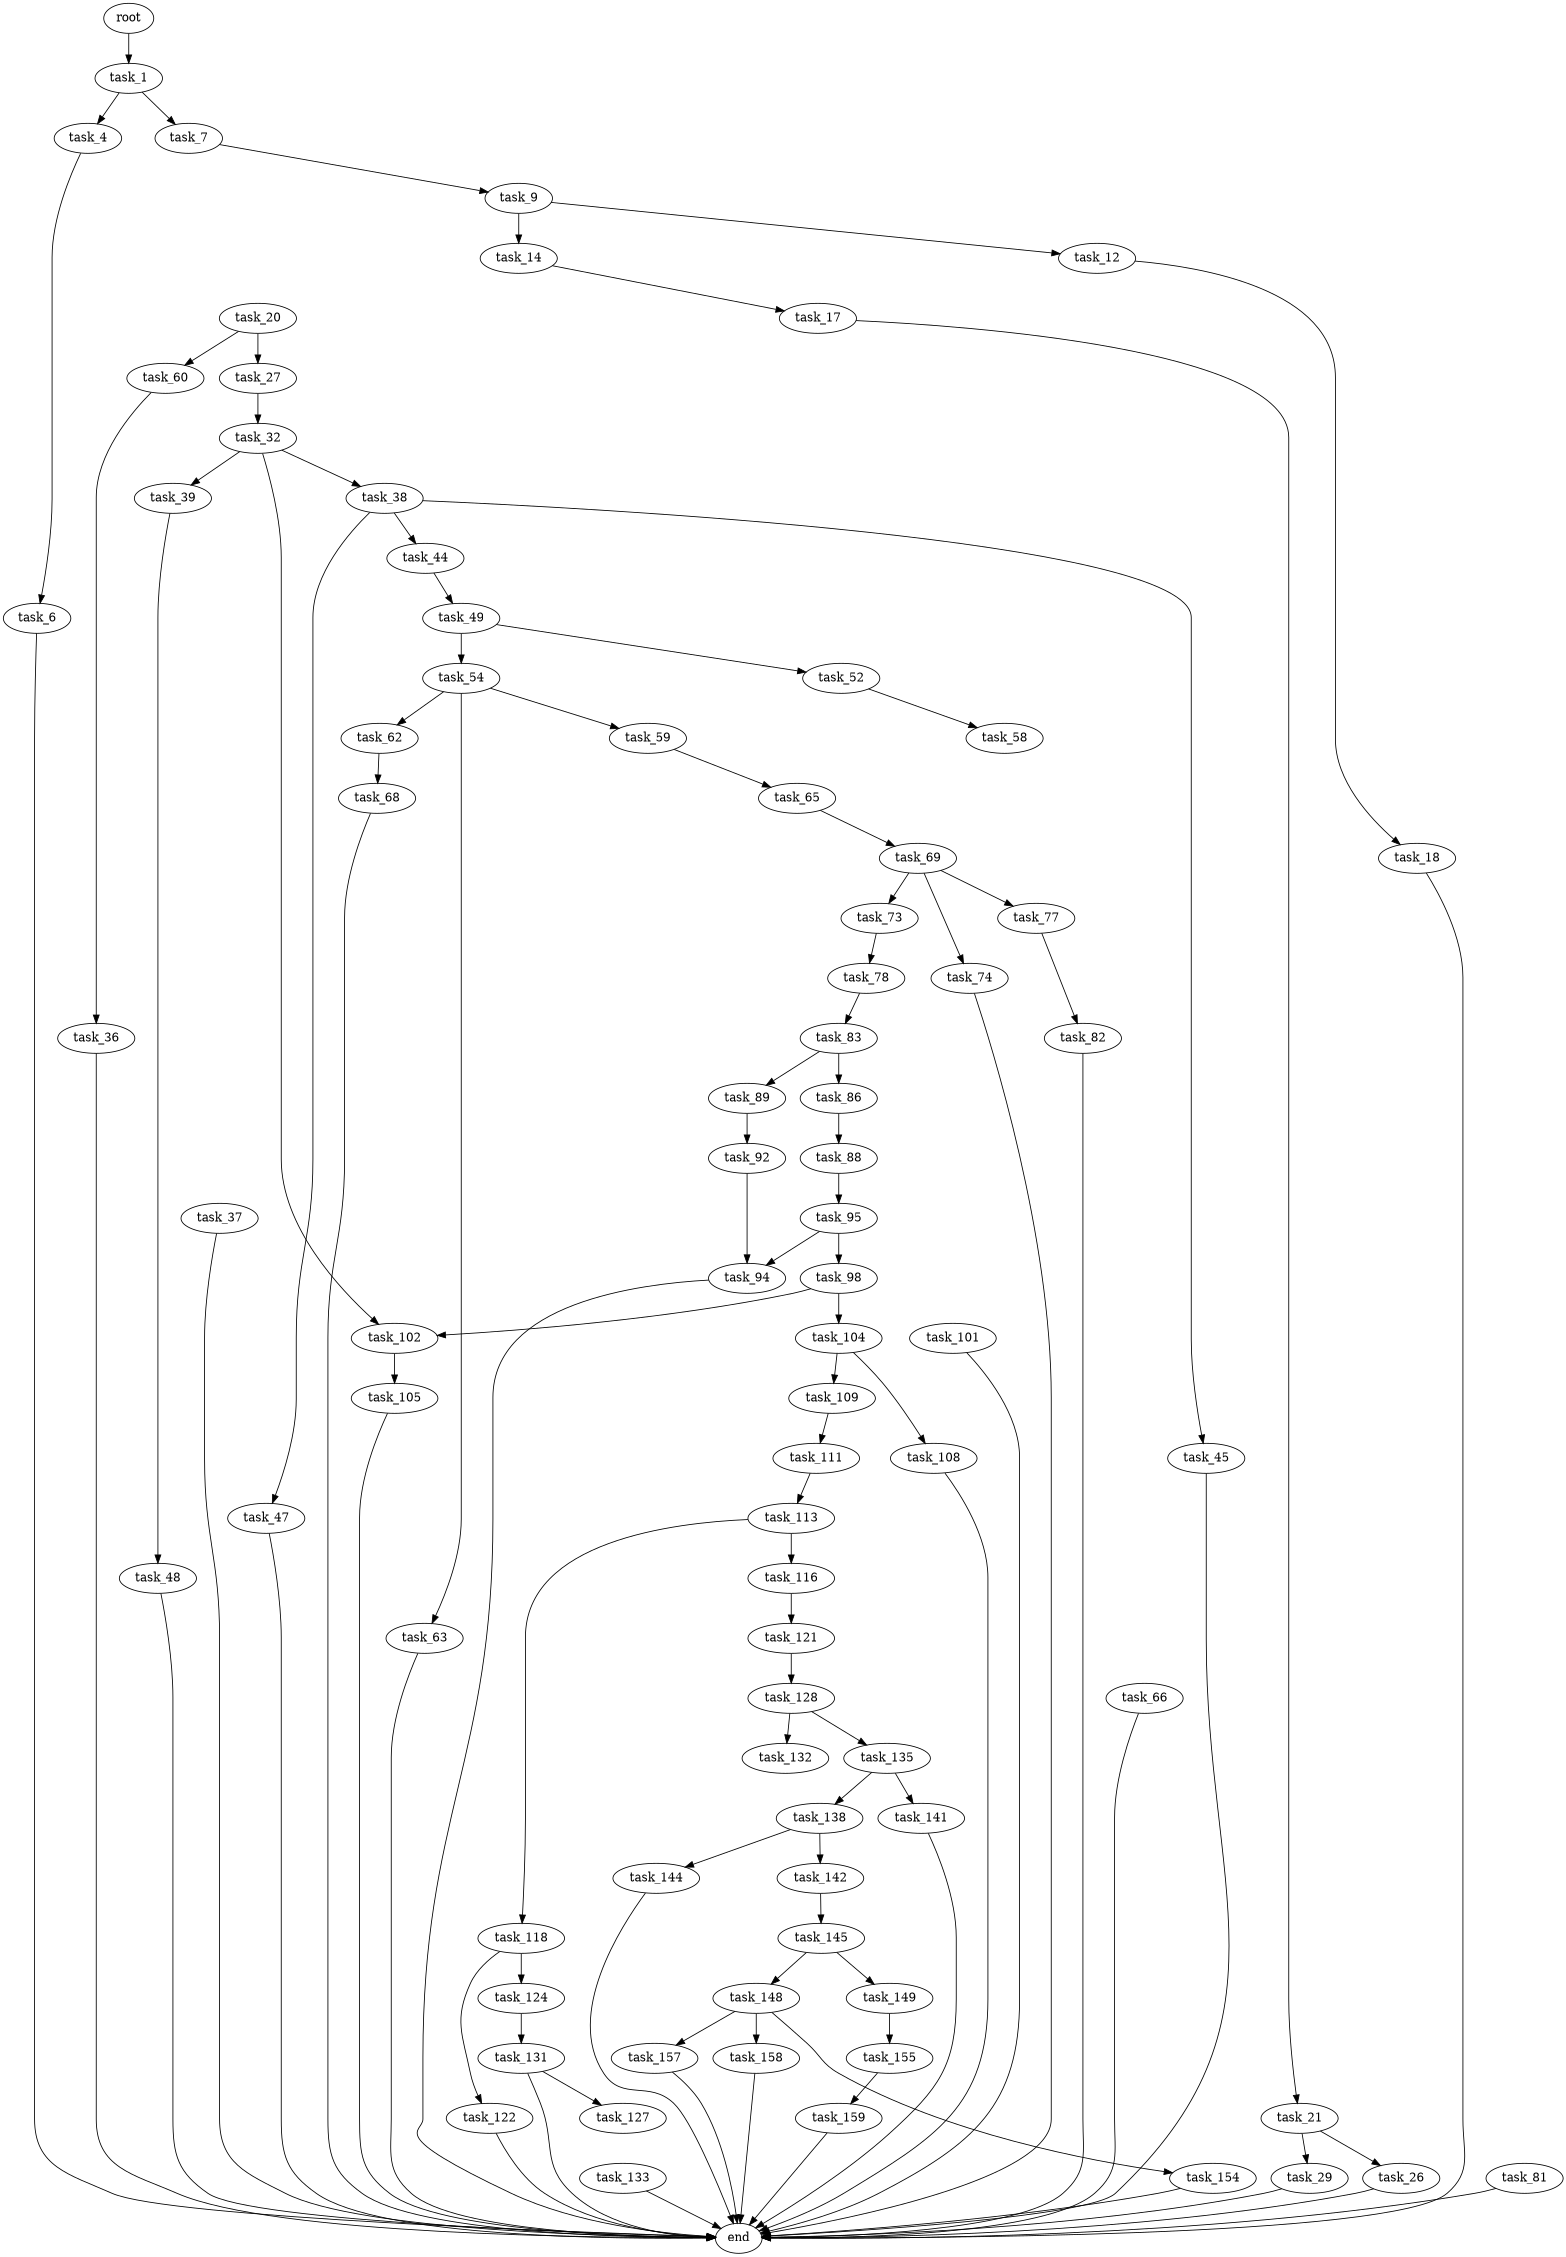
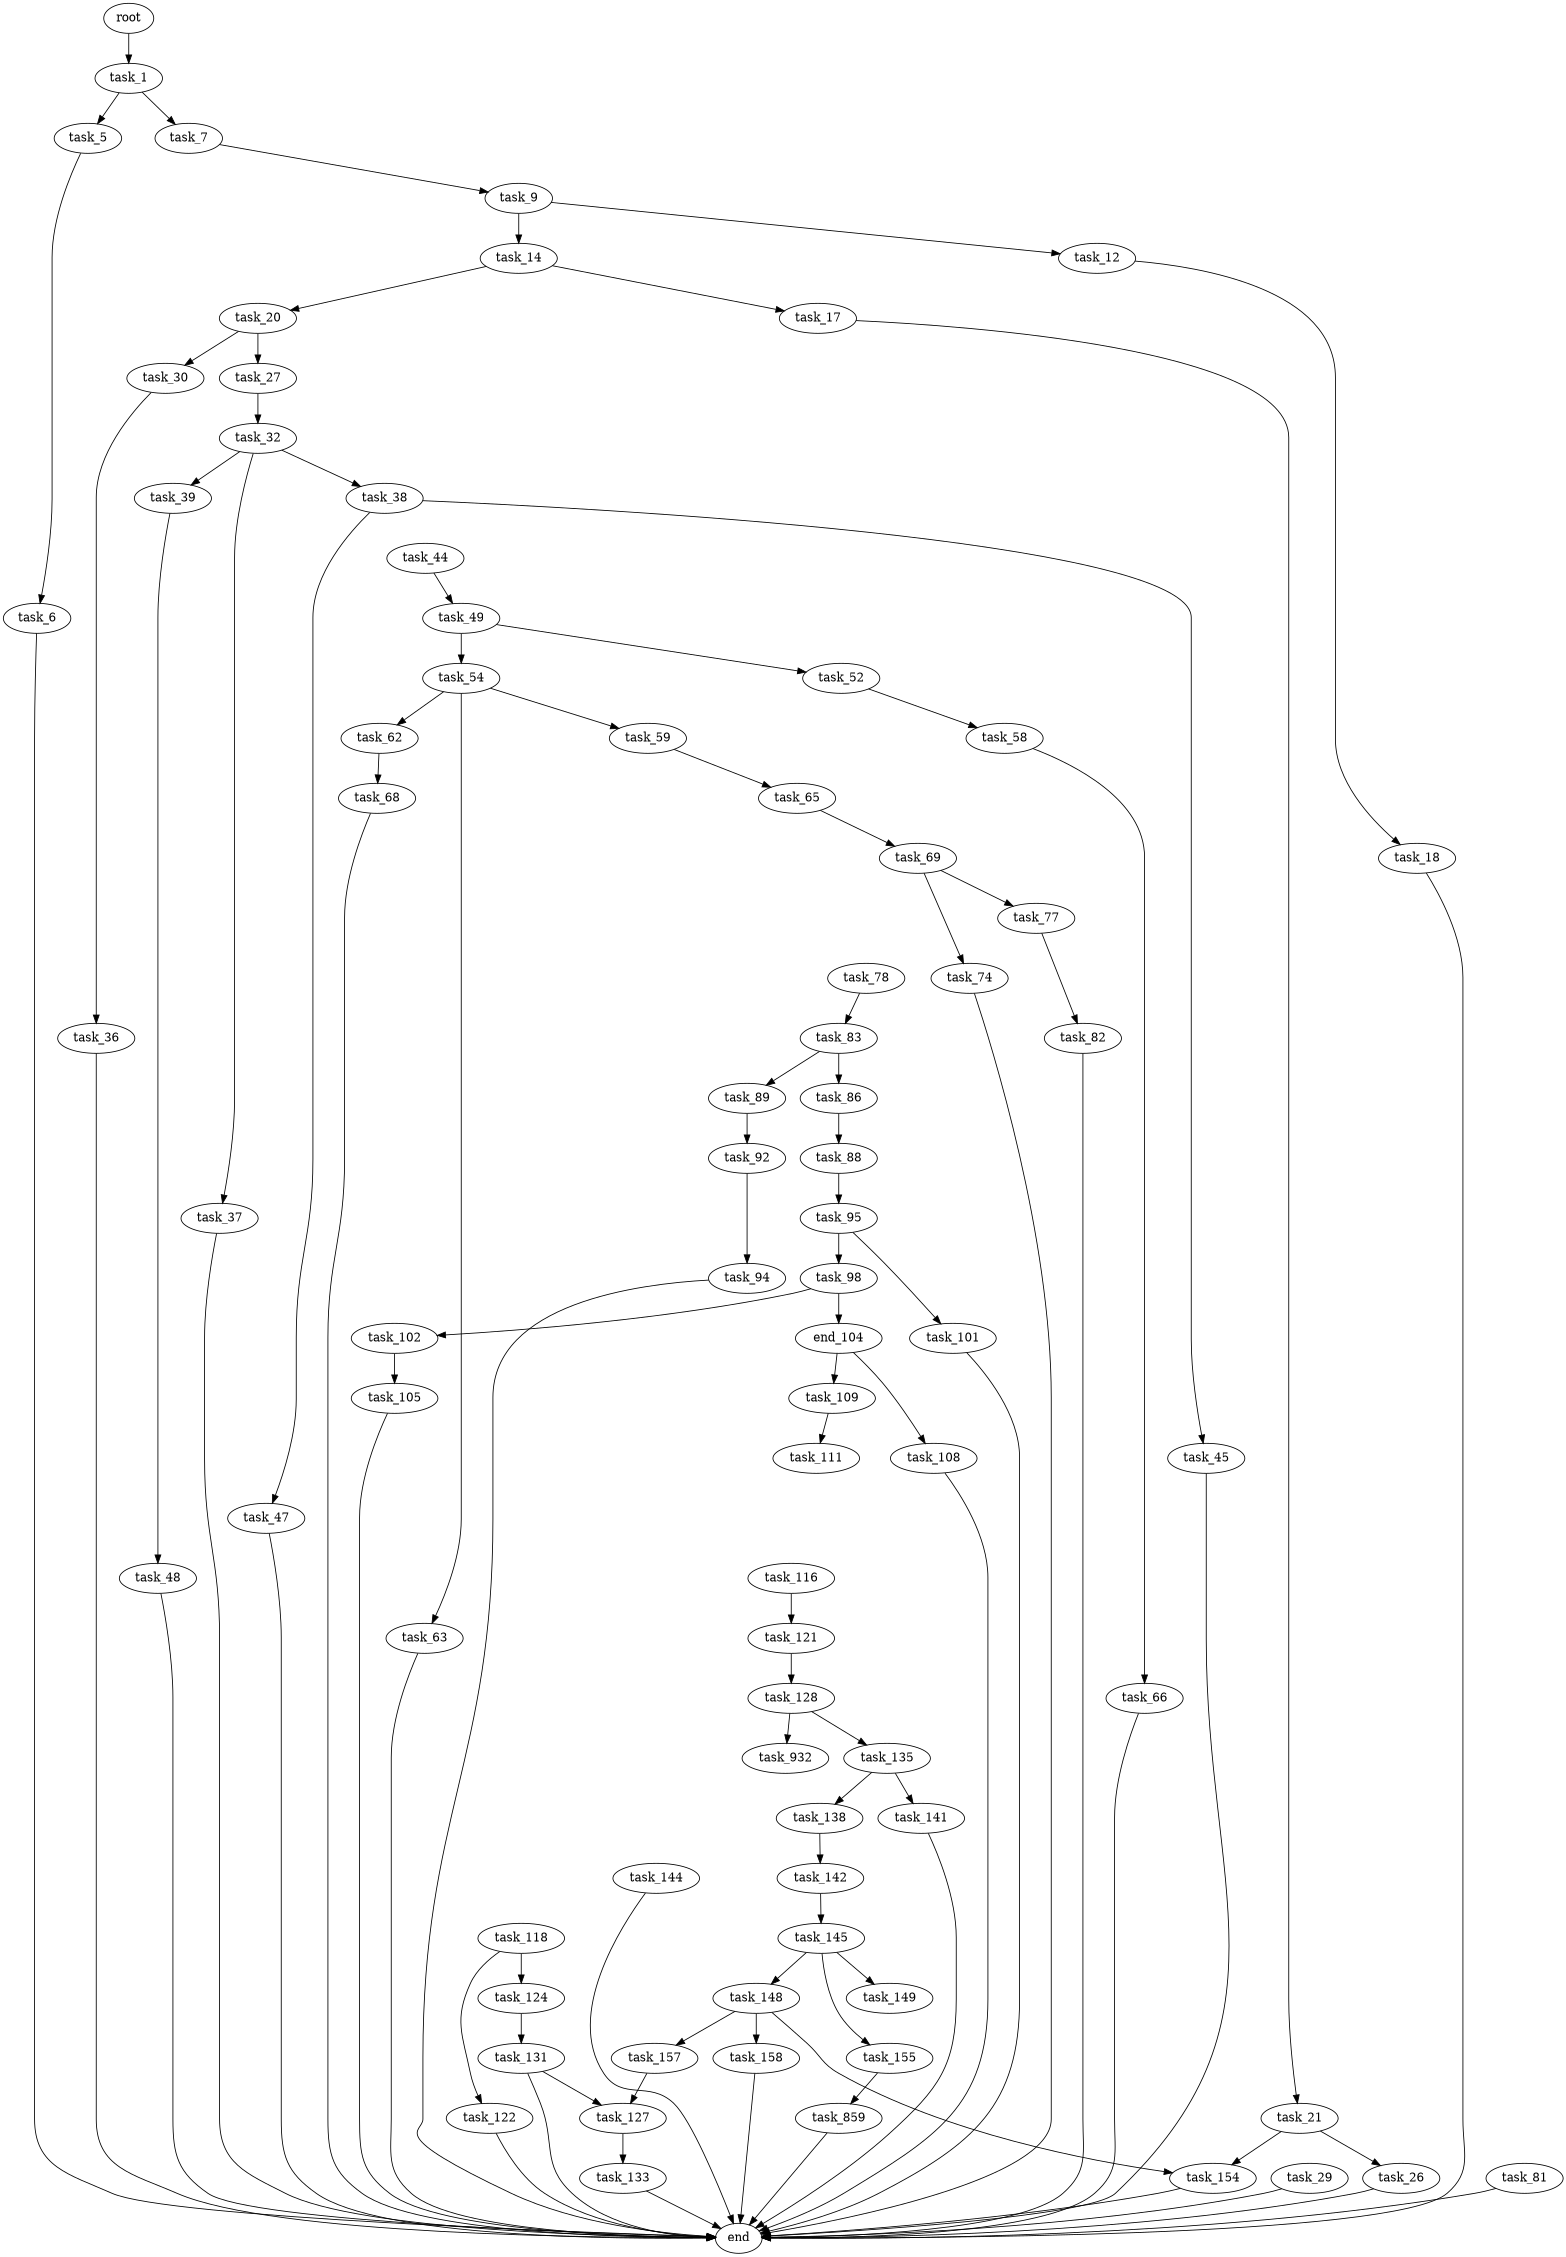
node "task_4": label "task_4" -> "task_5"
edge "task_14" -> "task_20": added
node "task_60": label "task_60" -> "task_30"
edge "task_38" -> "task_44": removed
edge "task_32" -> "task_102": now "task_32" -> "task_37"
node "task_73": removed
edge "task_58" -> "task_66": added
edge "task_95" -> "task_94": now "task_95" -> "task_101"
node "task_104": label "task_104" -> "end_104"
node "task_113": removed
node "task_132": label "task_132" -> "task_932"
edge "task_138" -> "task_144": removed
edge "task_149" -> "task_155": now "task_145" -> "task_155"
node "task_159": label "task_159" -> "task_859"
edge "task_157" -> "end": now "task_157" -> "task_127"
edge "task_127" -> "task_133": added
edge "task_21" -> "task_29": now "task_21" -> "task_154"
